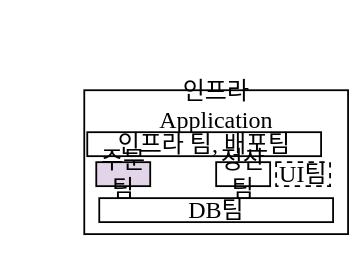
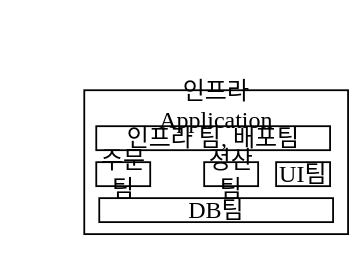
node "인프라 팀, 배포팀": moved (204, 144) -> (213, 138)
node "주문팀": fillcolor #e1d5e7 -> #ffffff
node "정산팀": moved (243, 174) -> (231, 174)
node "UI팀": style dashed -> solid
